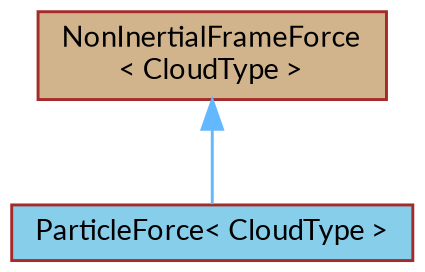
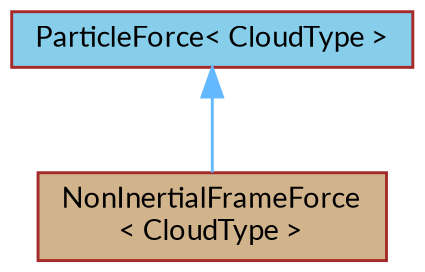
edge "ParticleForce< CloudType >" -> "NonInertialFrameForce < CloudType >": reversed
